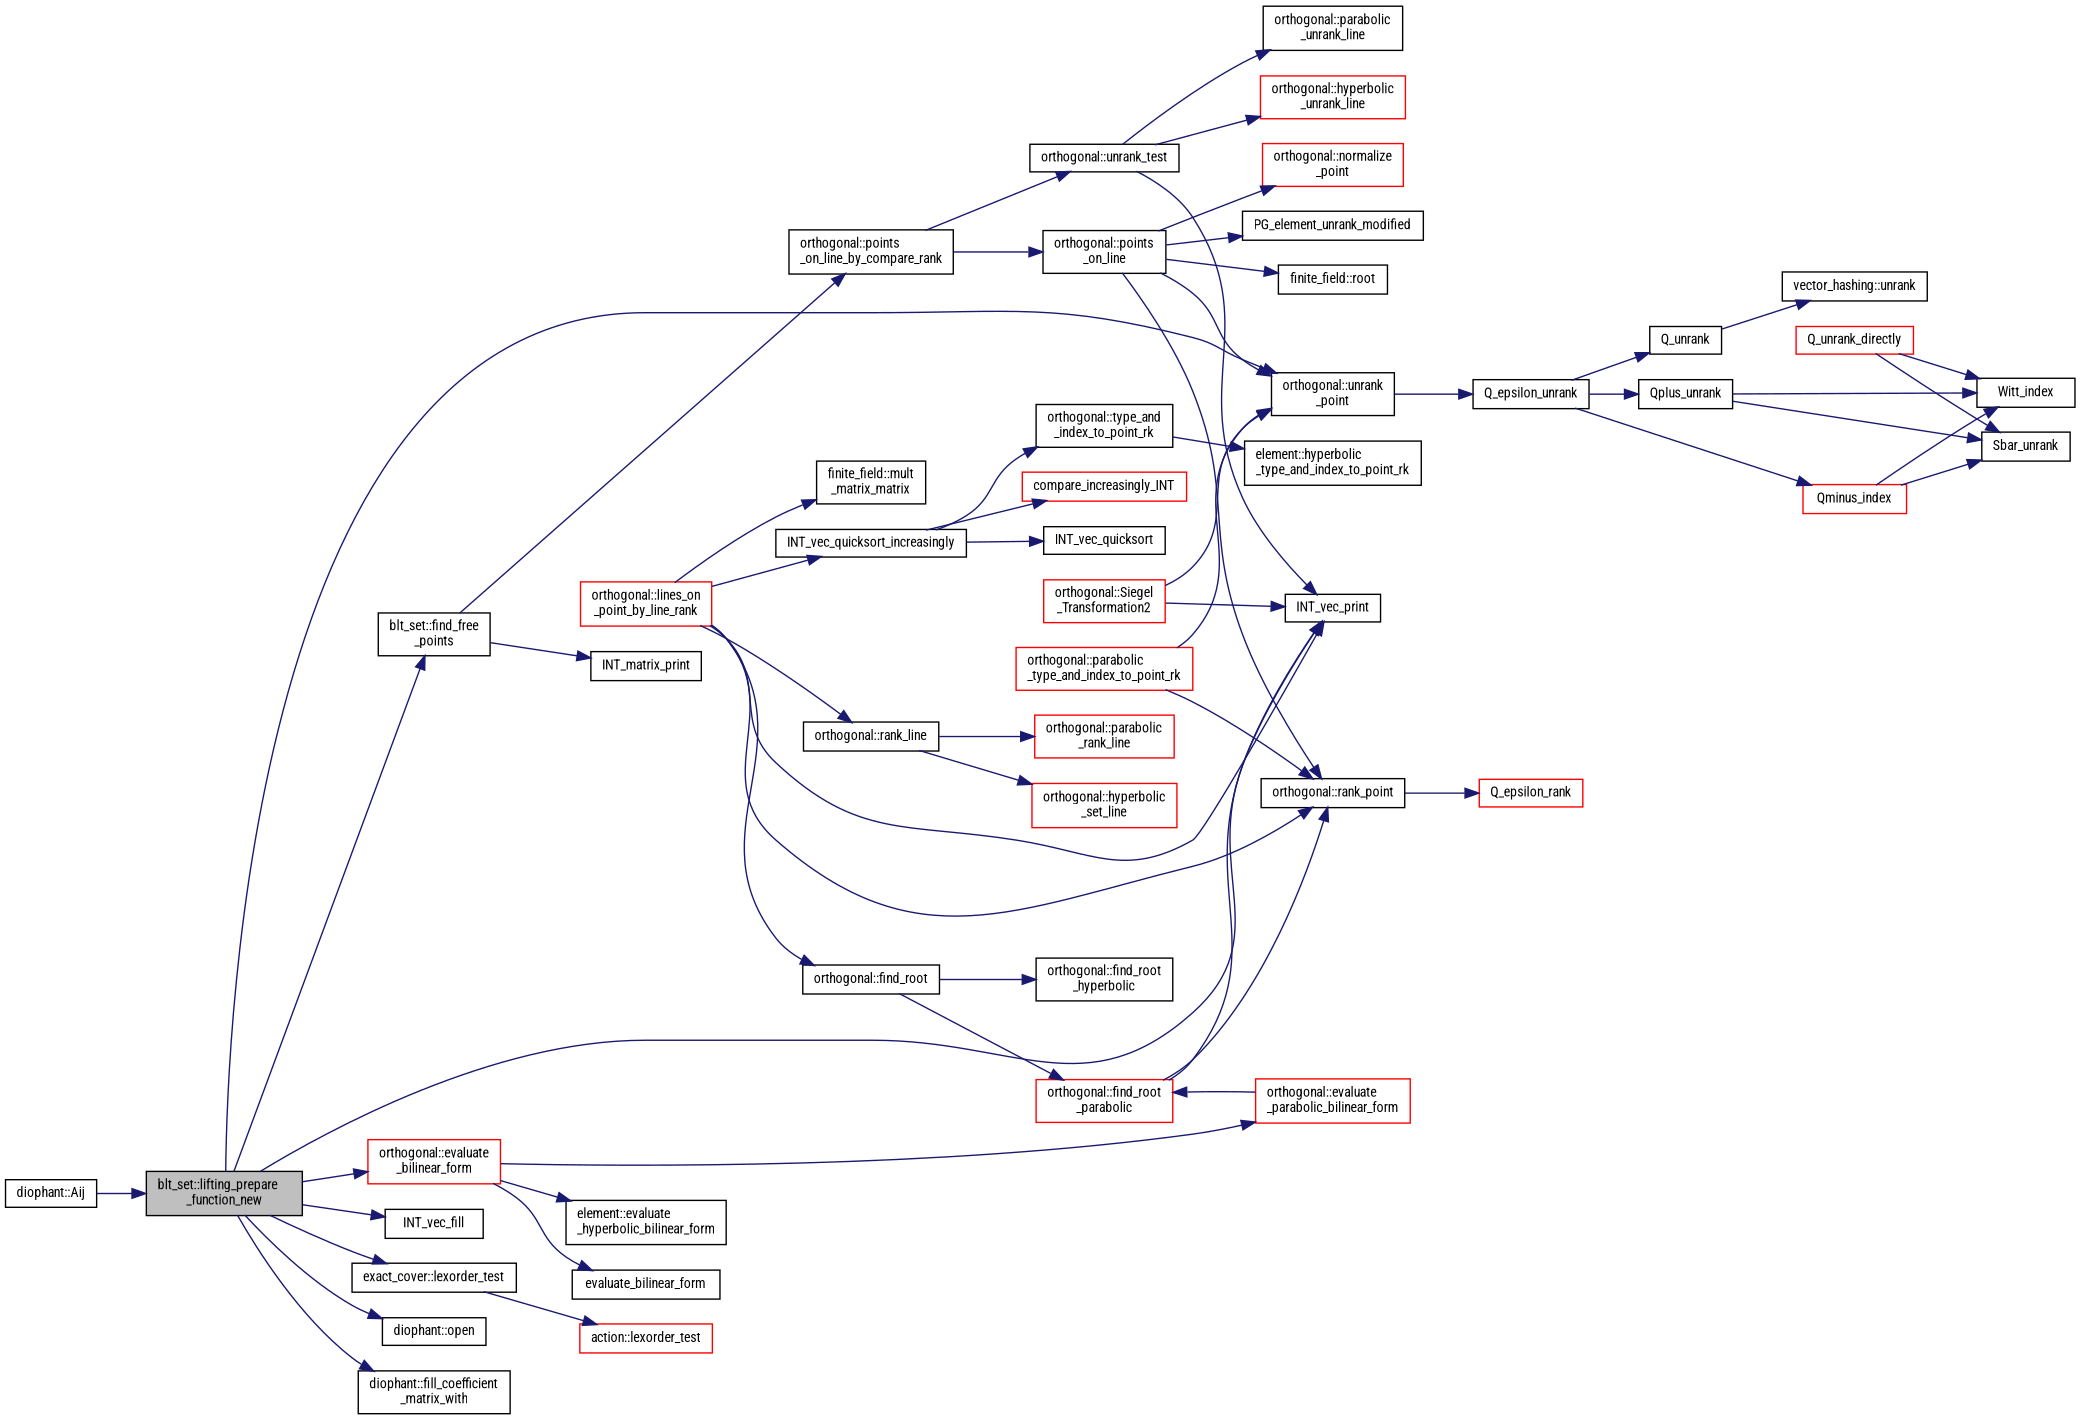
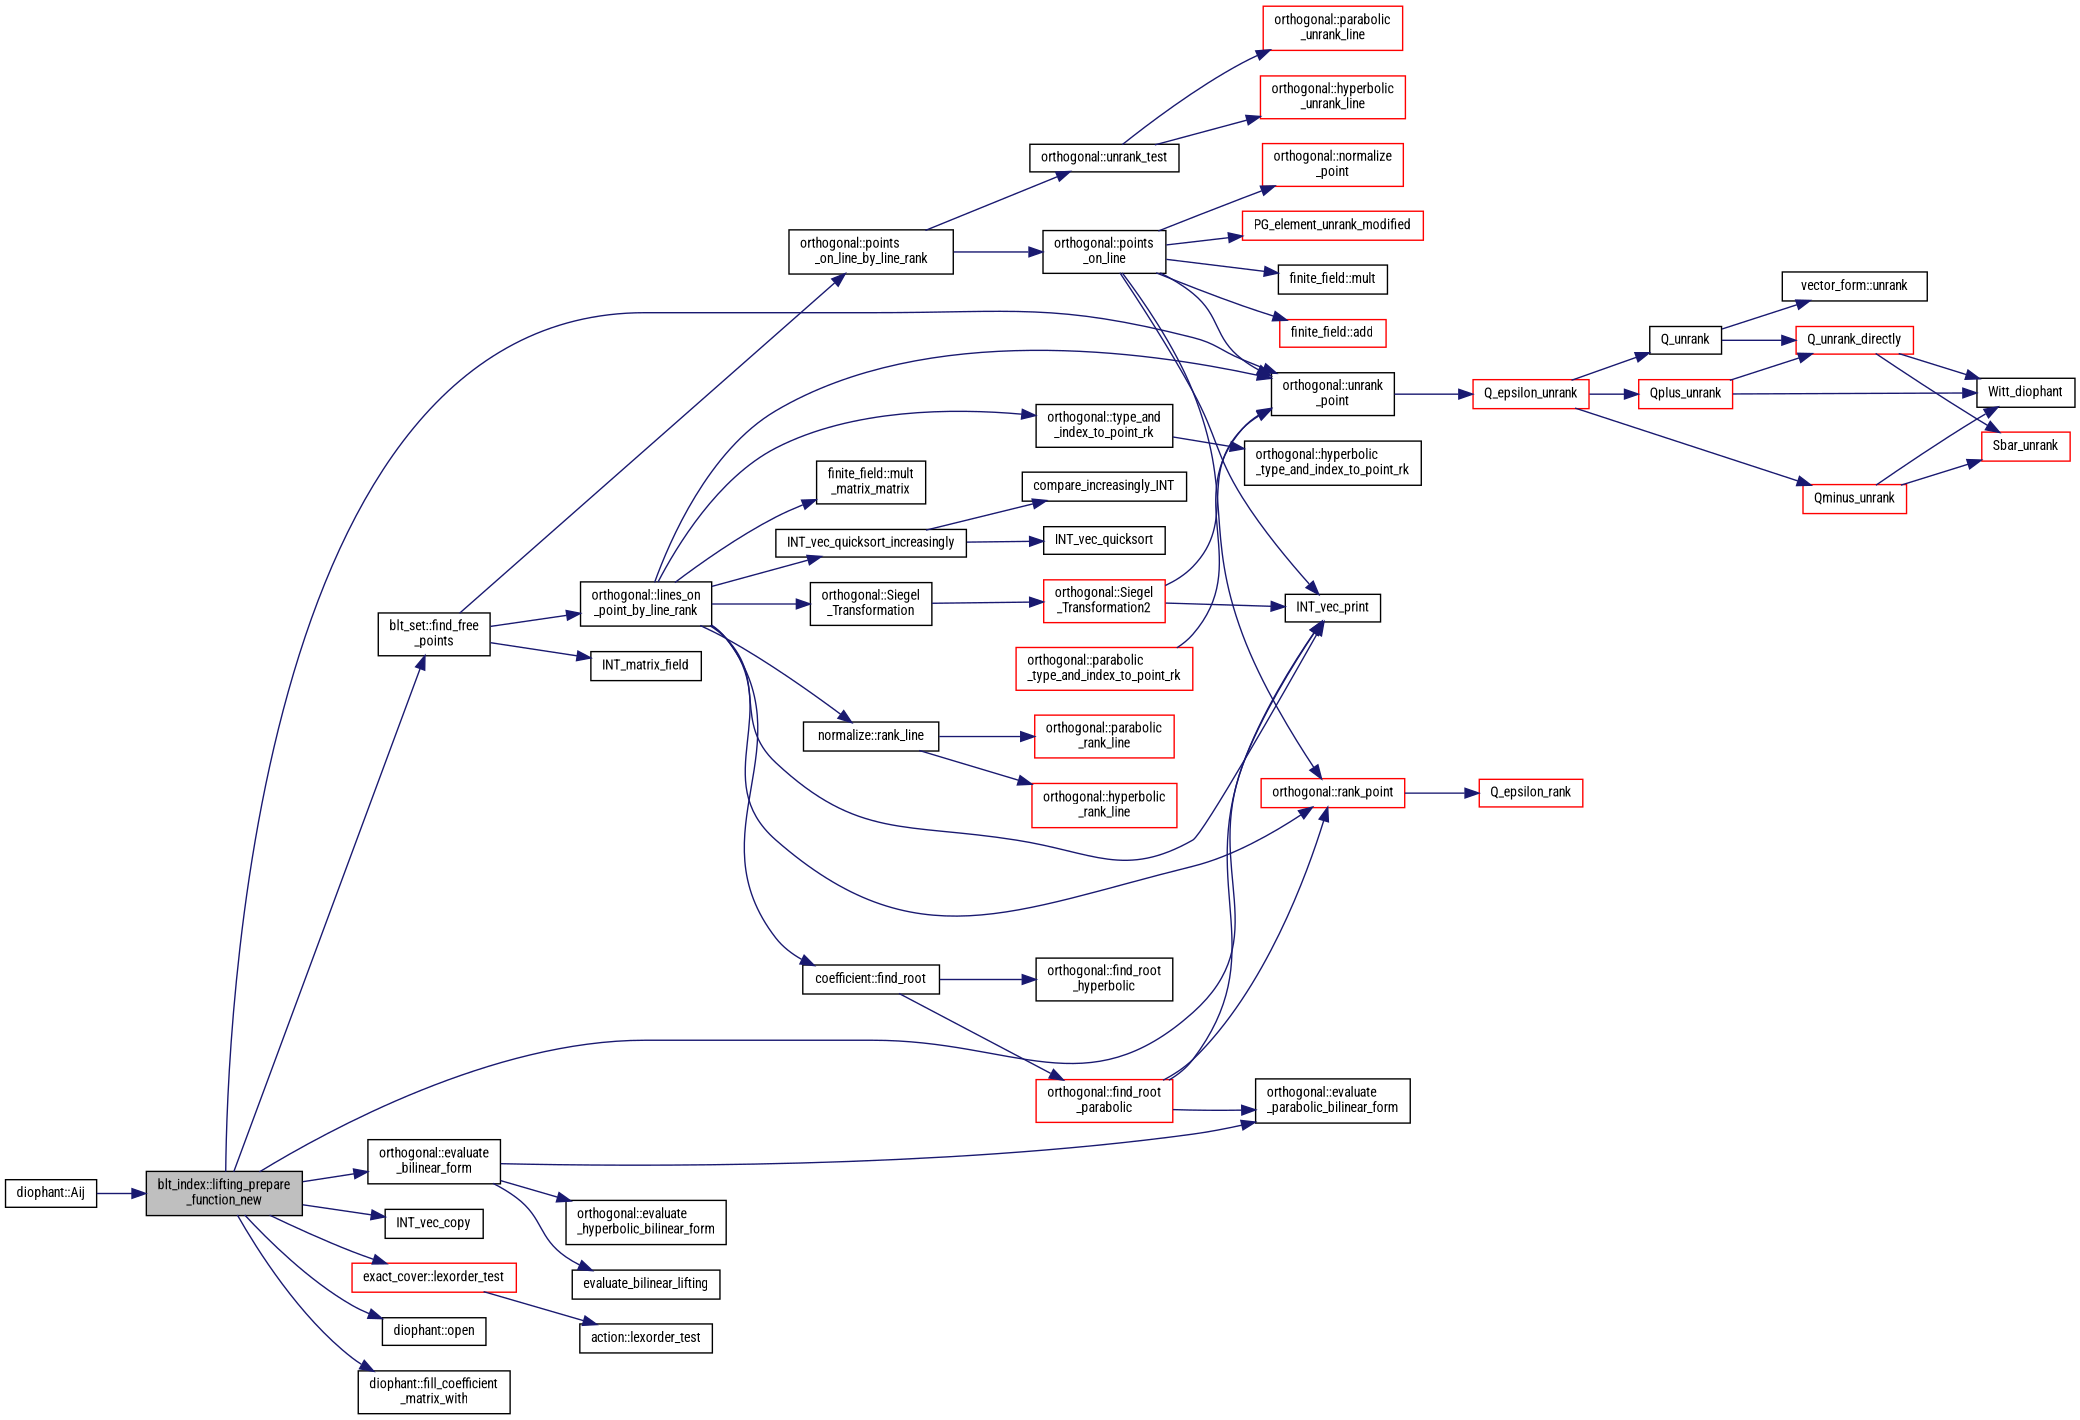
node "orthogonal::parabolic _unrank_line": color black -> red
node "PG_element_unrank_modified": color black -> red
node "orthogonal::points _on_line_by_compare_rank": label "orthogonal::points _on_line_by_compare_rank" -> "orthogonal::points _on_line_by_line_rank"
node "finite_field::root": label "finite_field::root" -> "finite_field::mult"
node "vector_hashing::unrank": label "vector_hashing::unrank" -> "vector_form::unrank"
node "finite_field::add": added
edge "Q_unrank" -> "Q_unrank_directly": added
edge "orthogonal::lines_on _point_by_line_rank" -> "orthogonal::unrank _point": added
edge "orthogonal::unrank_test" -> "INT_vec_print": now "orthogonal::points _on_line" -> "INT_vec_print"
node "Witt_index": label "Witt_index" -> "Witt_diophant"
node "Q_epsilon_unrank": color black -> red
node "Qplus_unrank": color black -> red
edge "Qplus_unrank" -> "Sbar_unrank": now "Qplus_unrank" -> "Q_unrank_directly"
node "Sbar_unrank": color black -> red
node "element::hyperbolic _type_and_index_to_point_rk": label "element::hyperbolic _type_and_index_to_point_rk" -> "orthogonal::hyperbolic _type_and_index_to_point_rk"
node "compare_increasingly_INT": color red -> black
edge "INT_vec_quicksort_increasingly" -> "orthogonal::type_and _index_to_point_rk": now "orthogonal::lines_on _point_by_line_rank" -> "orthogonal::type_and _index_to_point_rk"
node "Qminus_index": label "Qminus_index" -> "Qminus_unrank"
node "orthogonal::lines_on _point_by_line_rank": color red -> black
node "orthogonal::Siegel _Transformation": added
edge "blt_set::find_free _points" -> "orthogonal::lines_on _point_by_line_rank": added
node "INT_matrix_print": label "INT_matrix_print" -> "INT_matrix_field"
edge "orthogonal::parabolic _type_and_index_to_point_rk" -> "orthogonal::rank_point": removed
node "orthogonal::rank_line": label "orthogonal::rank_line" -> "normalize::rank_line"
node "orthogonal::rank_point": color black -> red
node "orthogonal::hyperbolic _set_line": label "orthogonal::hyperbolic _set_line" -> "orthogonal::hyperbolic _rank_line"
node "orthogonal::find_root": label "orthogonal::find_root" -> "coefficient::find_root"
edge "orthogonal::evaluate _parabolic_bilinear_form" -> "orthogonal::find_root _parabolic": reversed
node "orthogonal::evaluate _parabolic_bilinear_form": color red -> black
node "orthogonal::evaluate _bilinear_form": color red -> black
node "blt_set::lifting_prepare _function_new": label "blt_set::lifting_prepare _function_new" -> "blt_index::lifting_prepare _function_new"
node "element::evaluate _hyperbolic_bilinear_form": label "element::evaluate _hyperbolic_bilinear_form" -> "orthogonal::evaluate _hyperbolic_bilinear_form"
node "INT_vec_fill": label "INT_vec_fill" -> "INT_vec_copy"
node "exact_cover::lexorder_test": color black -> red
node "evaluate_bilinear_form": label "evaluate_bilinear_form" -> "evaluate_bilinear_lifting"
node "action::lexorder_test": color red -> black
